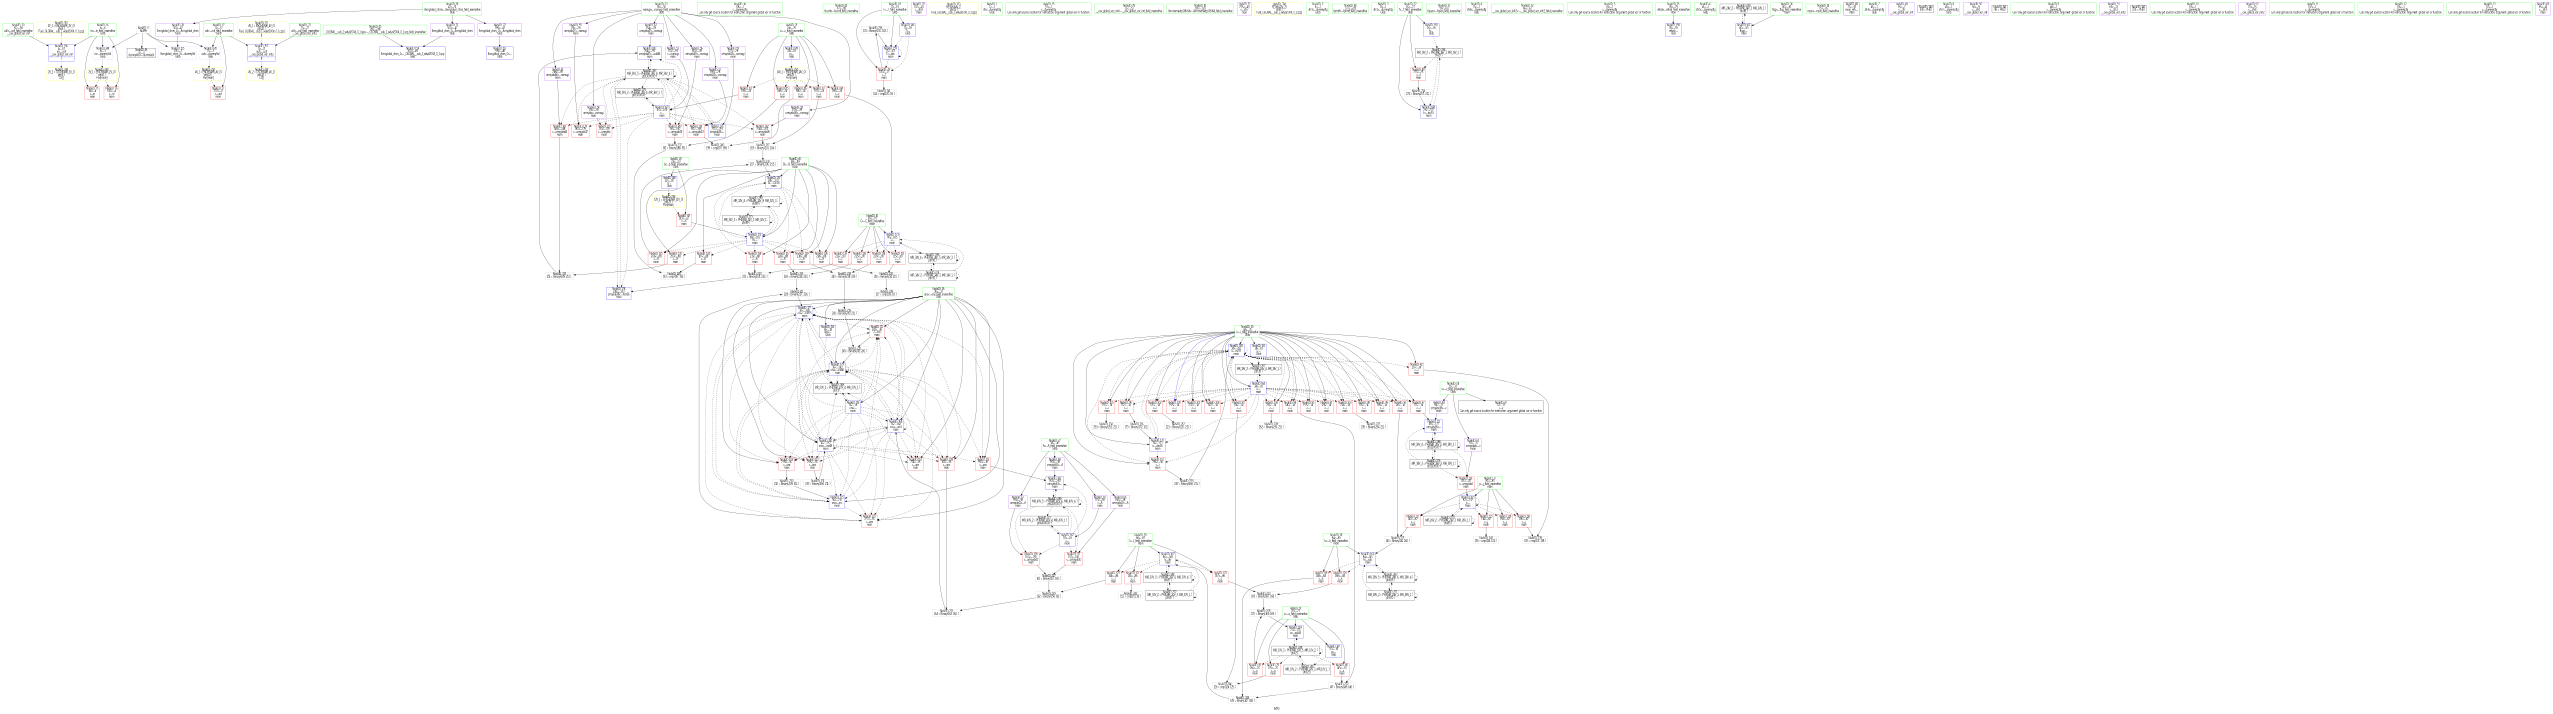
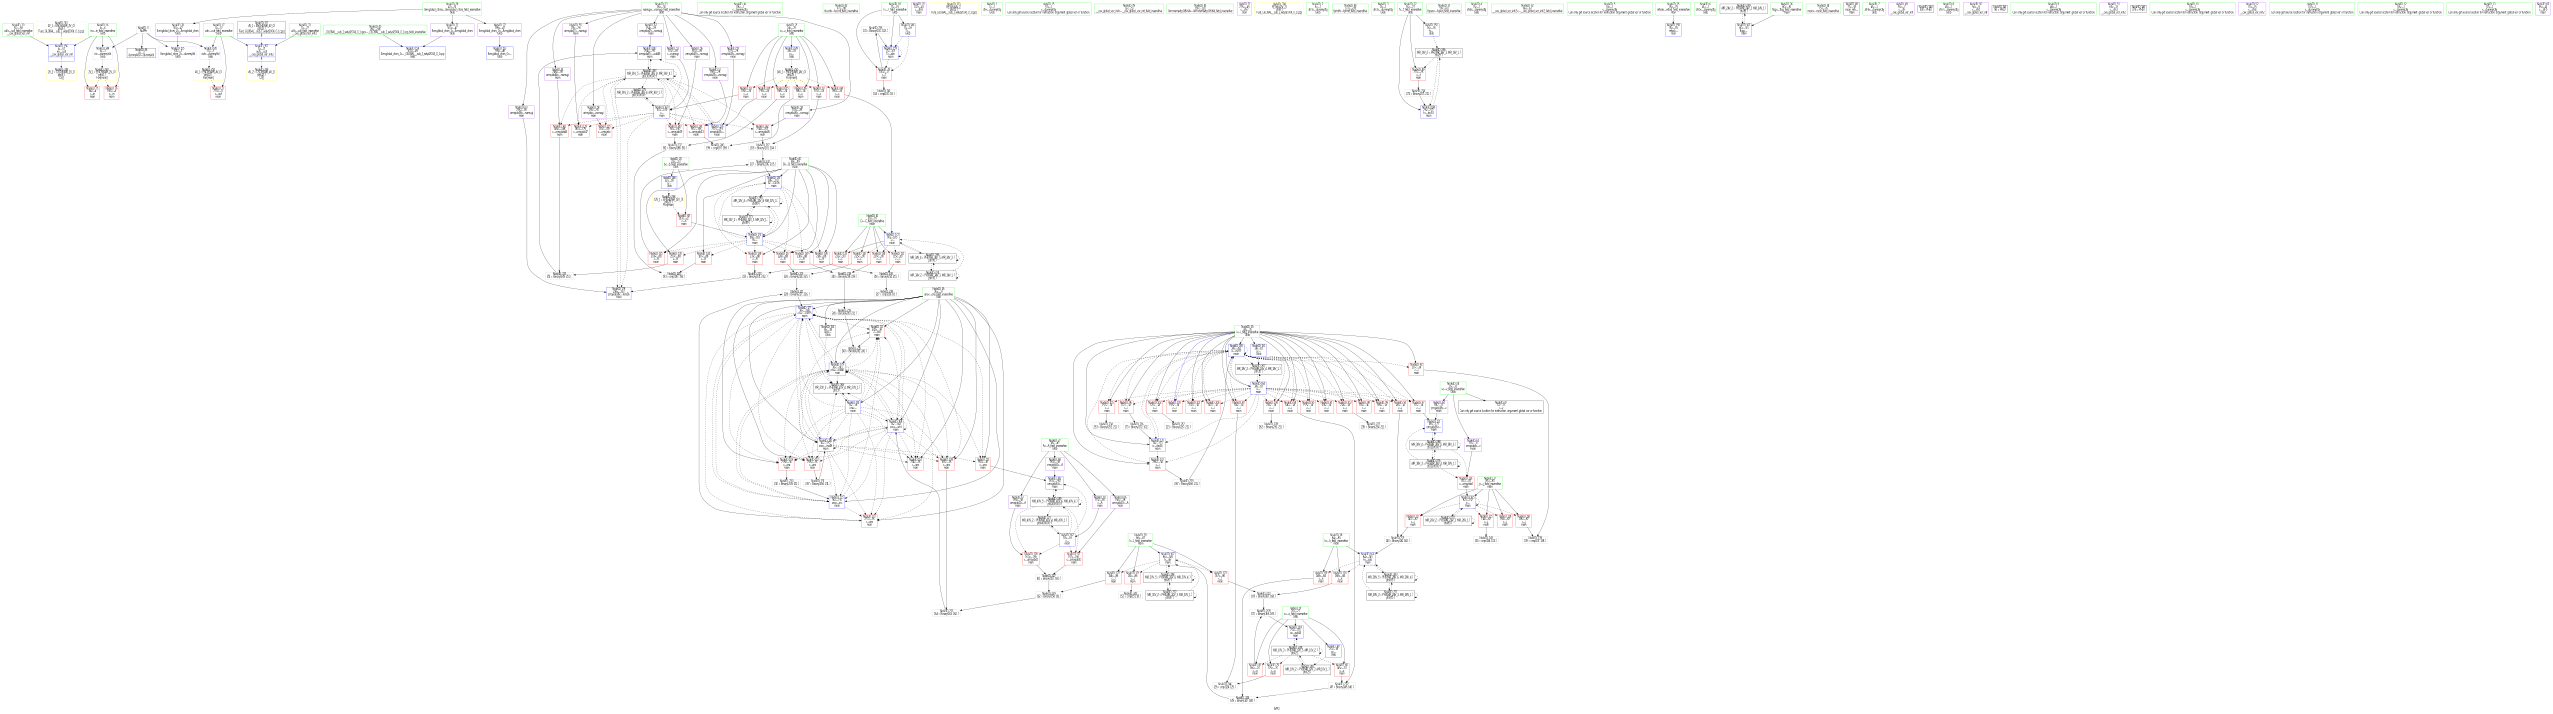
node "NodeID: 311": color yellow -> blue
node "NodeID: 88": added
node "NodeID: 60": added
edge "NodeID: 173" -> "NodeID: 133": style dashed -> solid
